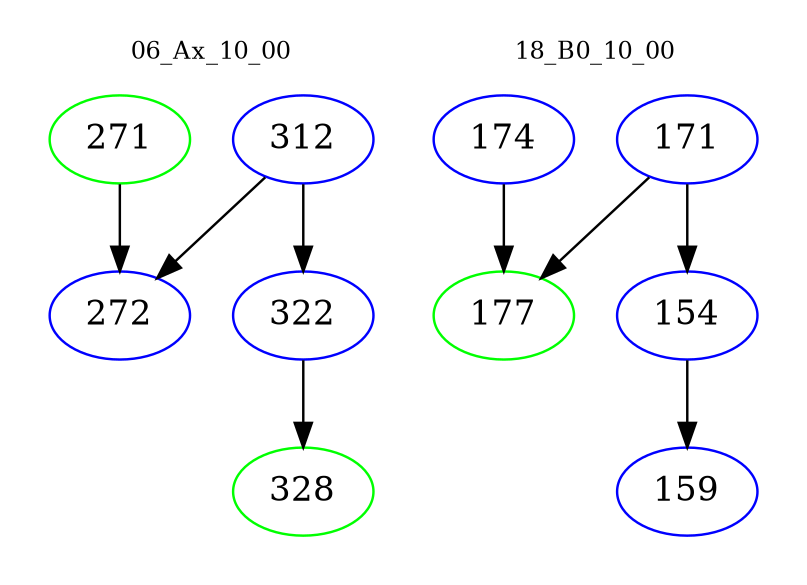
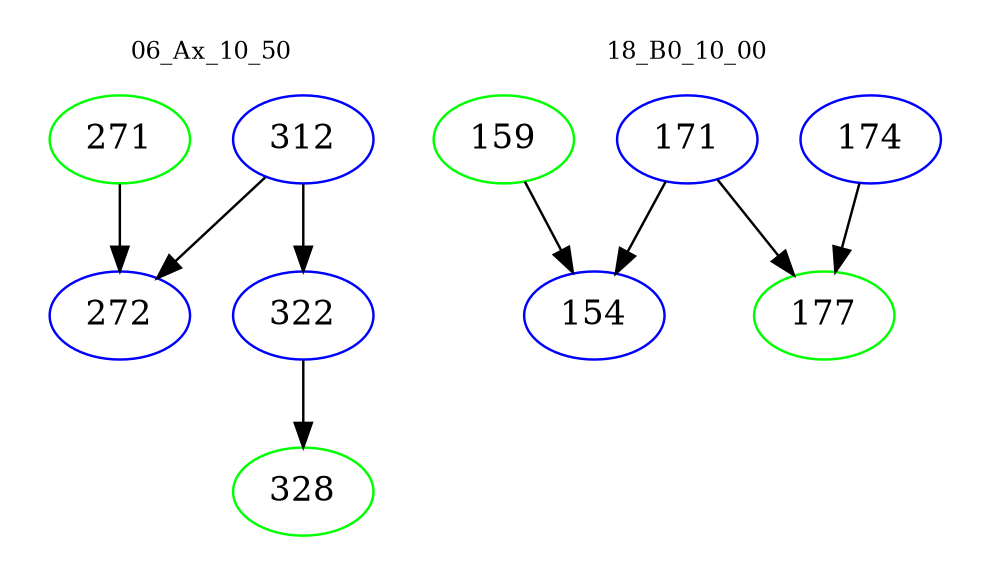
cluster "06_Ax_10_00": label "06_Ax_10_00" -> "06_Ax_10_50"
edge "154" -> "159": reversed
node "159": color blue -> green
